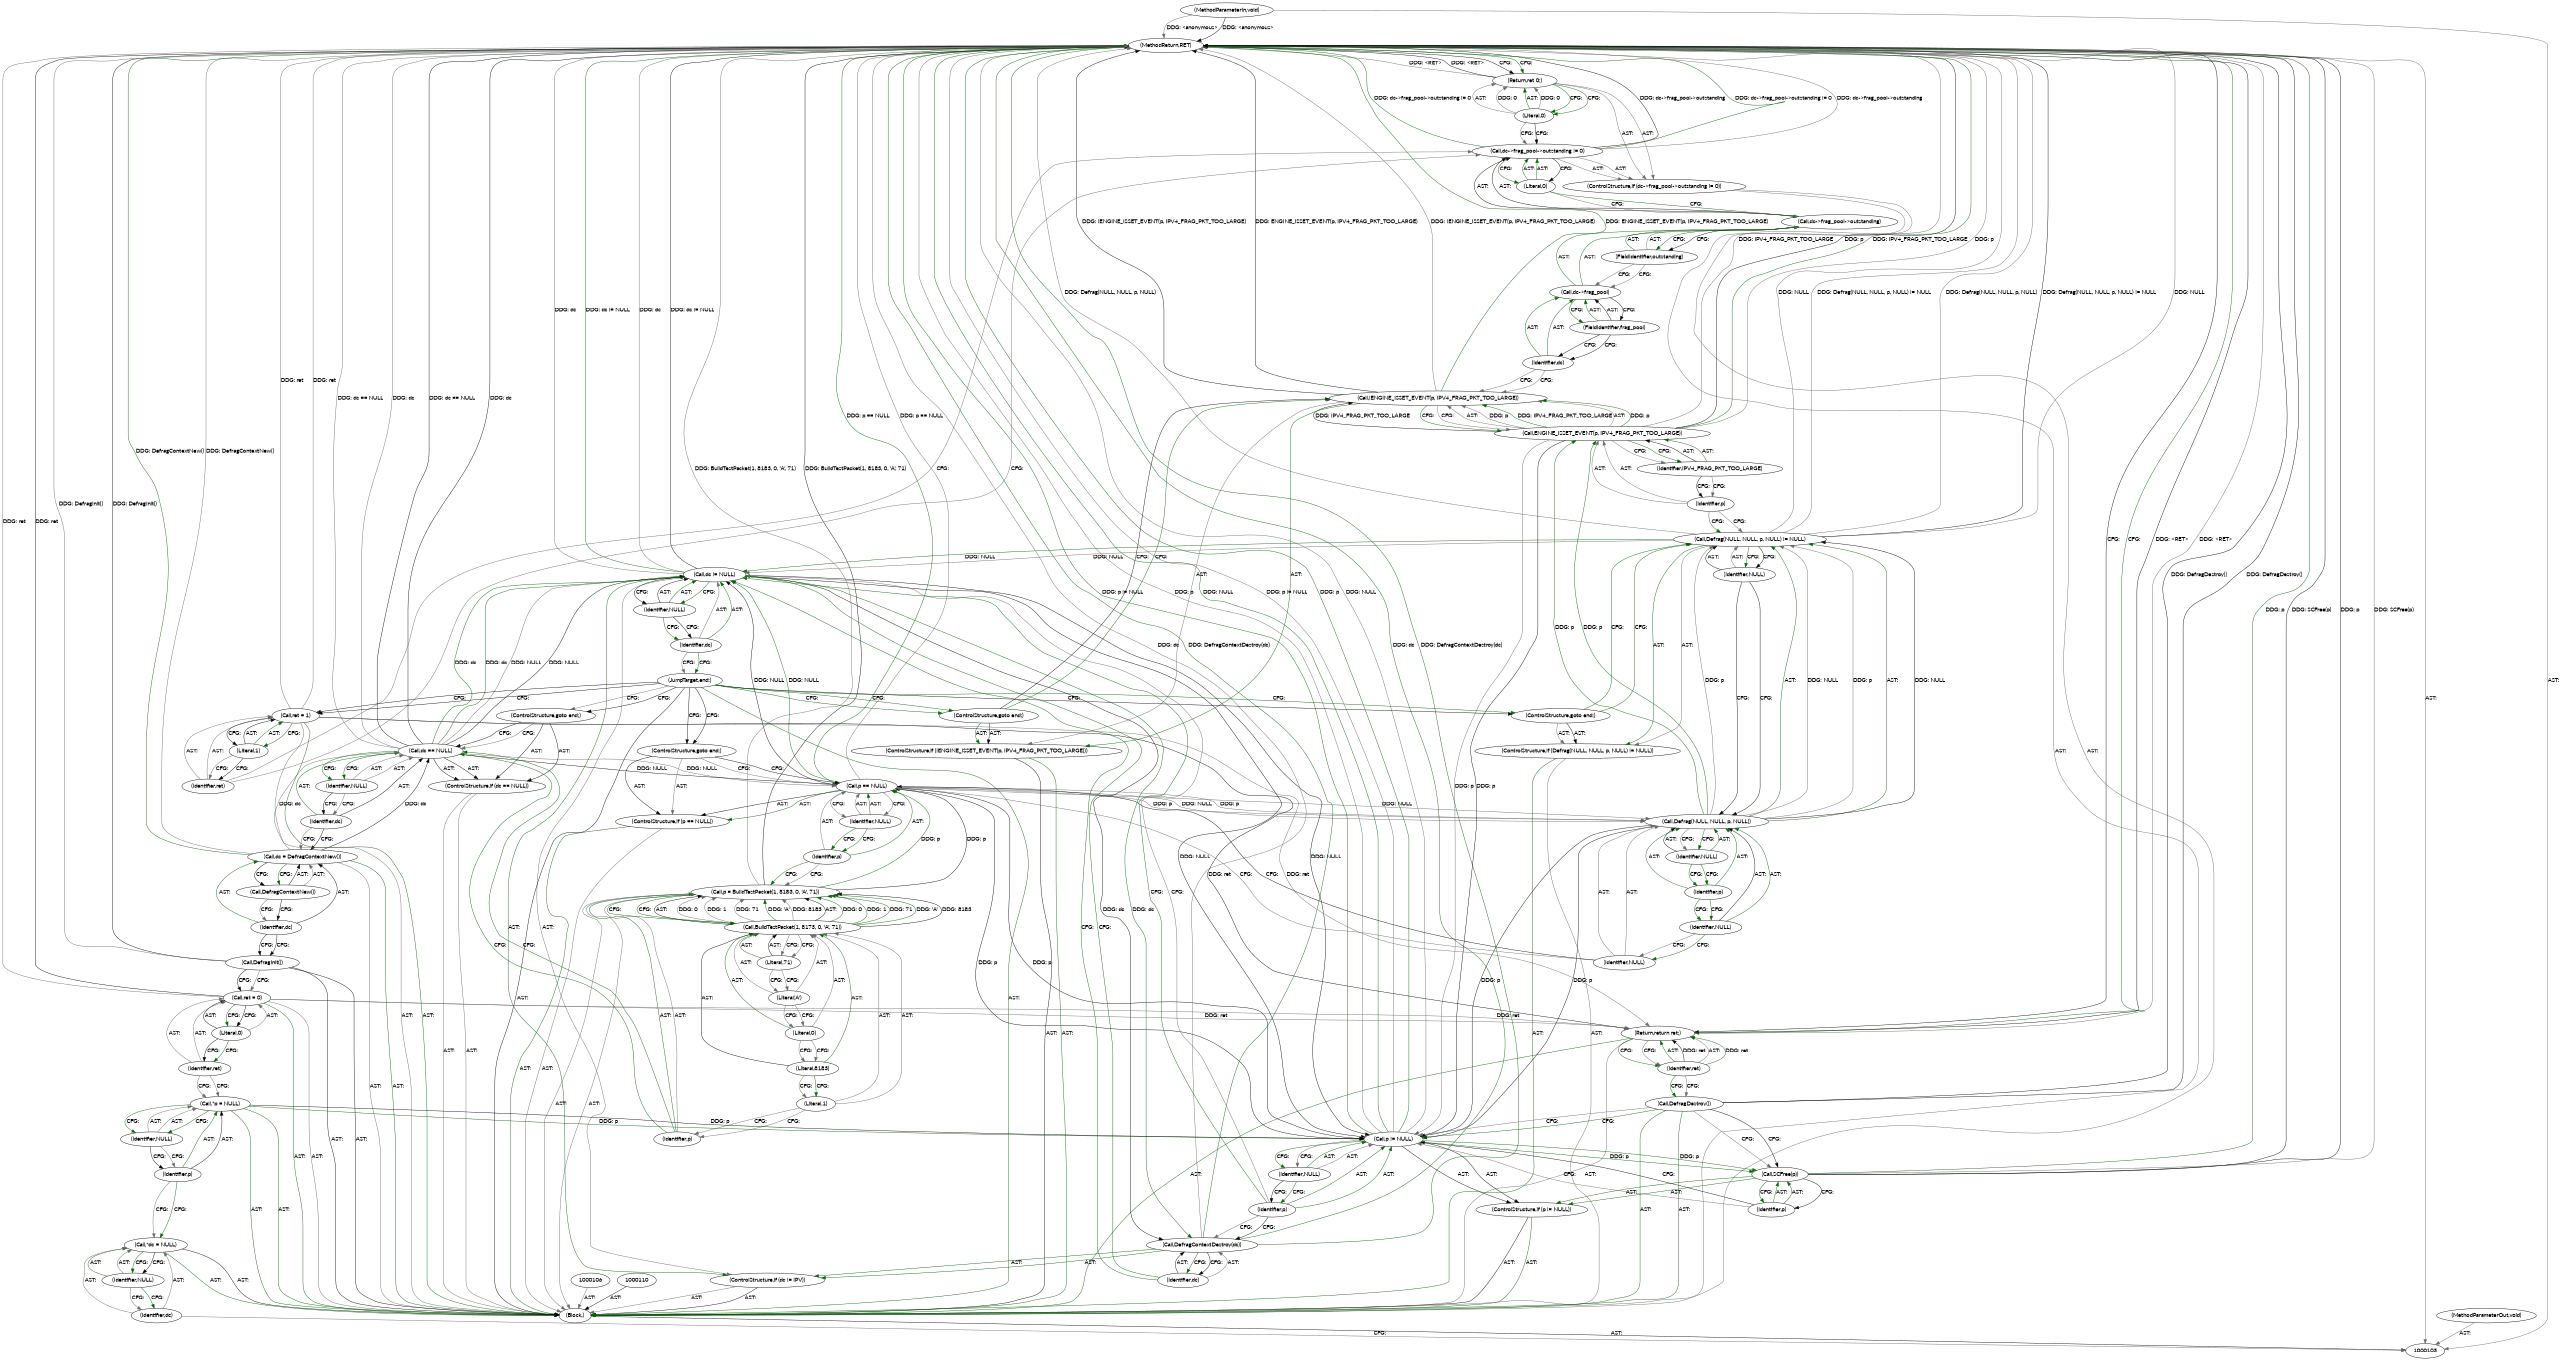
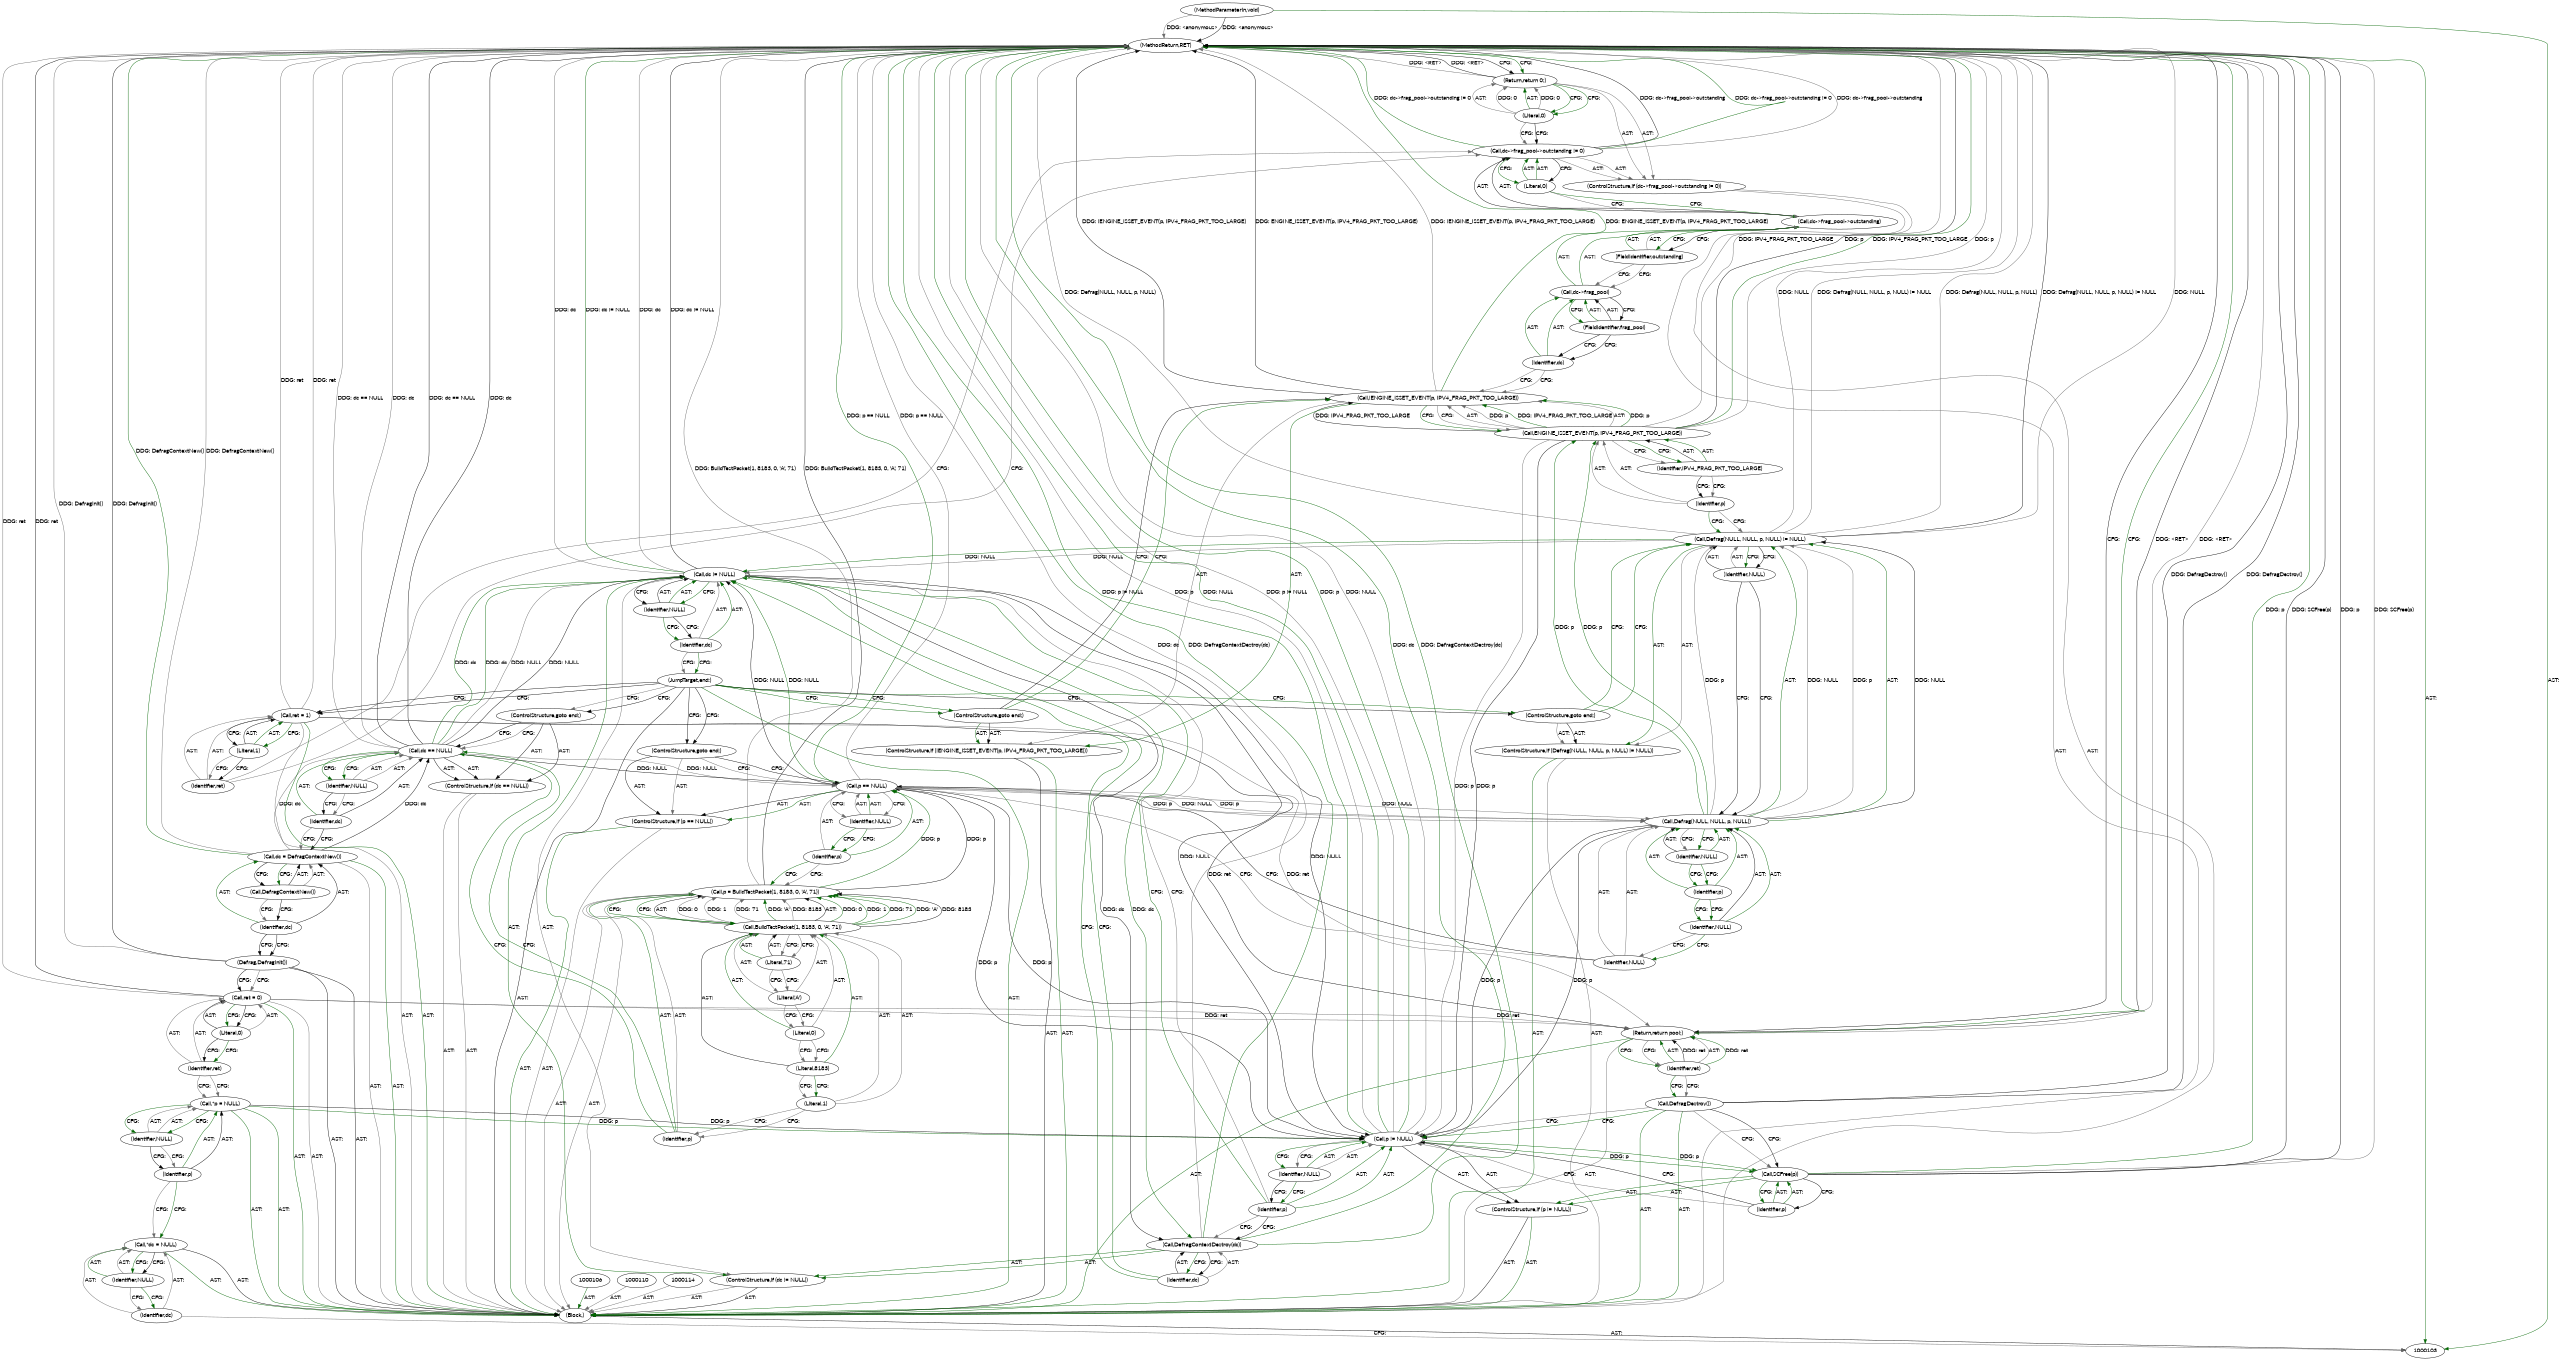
node "(Return,ret 0;)": label "(Return,ret 0;)" -> "(Return,return 0;)"
edge "(MethodReturn,RET)" -> "1000103": color gray40 -> darkgreen
edge "(MethodParameterIn,void)" -> "1000103": color gray40 -> darkgreen
node "(Call,BuildTestPacket(1, 8173, 0, 'A', 71))": label "(Call,BuildTestPacket(1, 8173, 0, 'A', 71))" -> "(Call,BuildTestPacket(1, 8183, 0, 'A', 71))"
node "(Call,DefragInit())": label "(Call,DefragInit())" -> "(Defrag,DefragInit())"
node "(Return,return ret;)": label "(Return,return ret;)" -> "(Return,return pool;)"
node "1000114": added
node "(ControlStructure,if (dc != IPV))": label "(ControlStructure,if (dc != IPV))" -> "(ControlStructure,if (dc != NULL))"
edge "1000106" -> "(Block,)": color gray40 -> darkgreen
edge "1000110" -> "(Block,)": color black -> gray40
node "(MethodParameterOut,void)": removed
